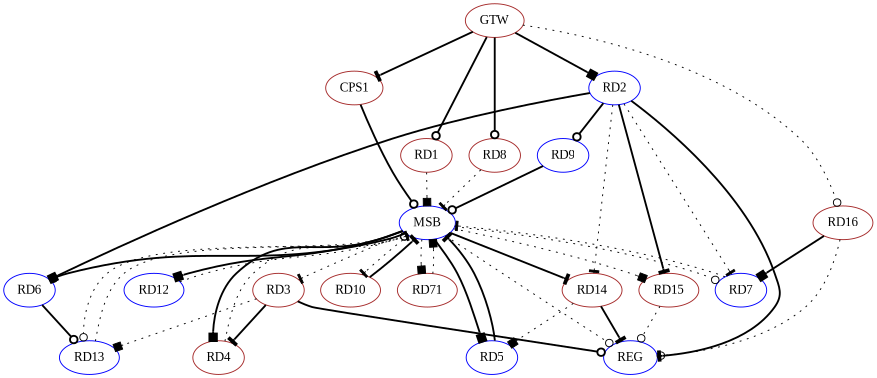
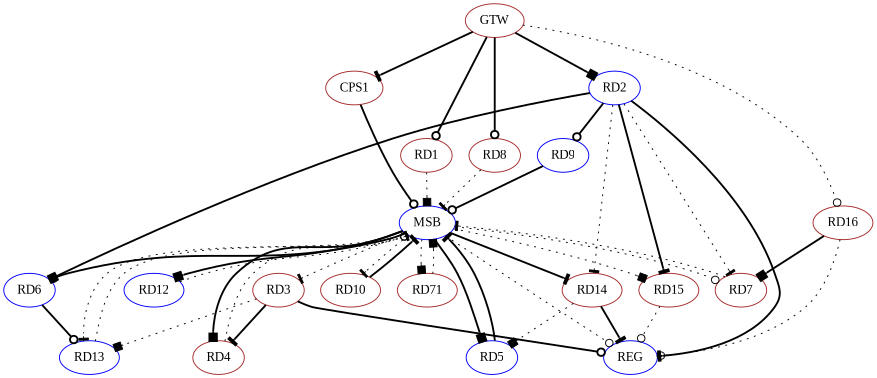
edge "MSB" -> "RD13": arrowhead odot -> tee
node "RD7": color blue -> brown
